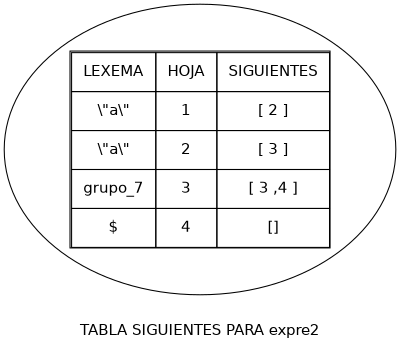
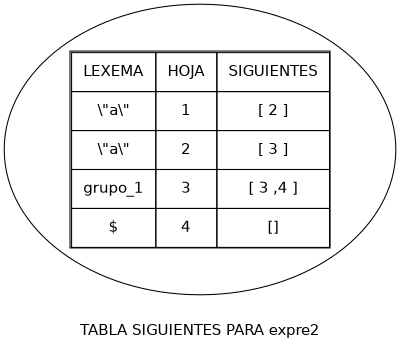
node "LEXEMA": text "grupo_7" -> "grupo_1"
